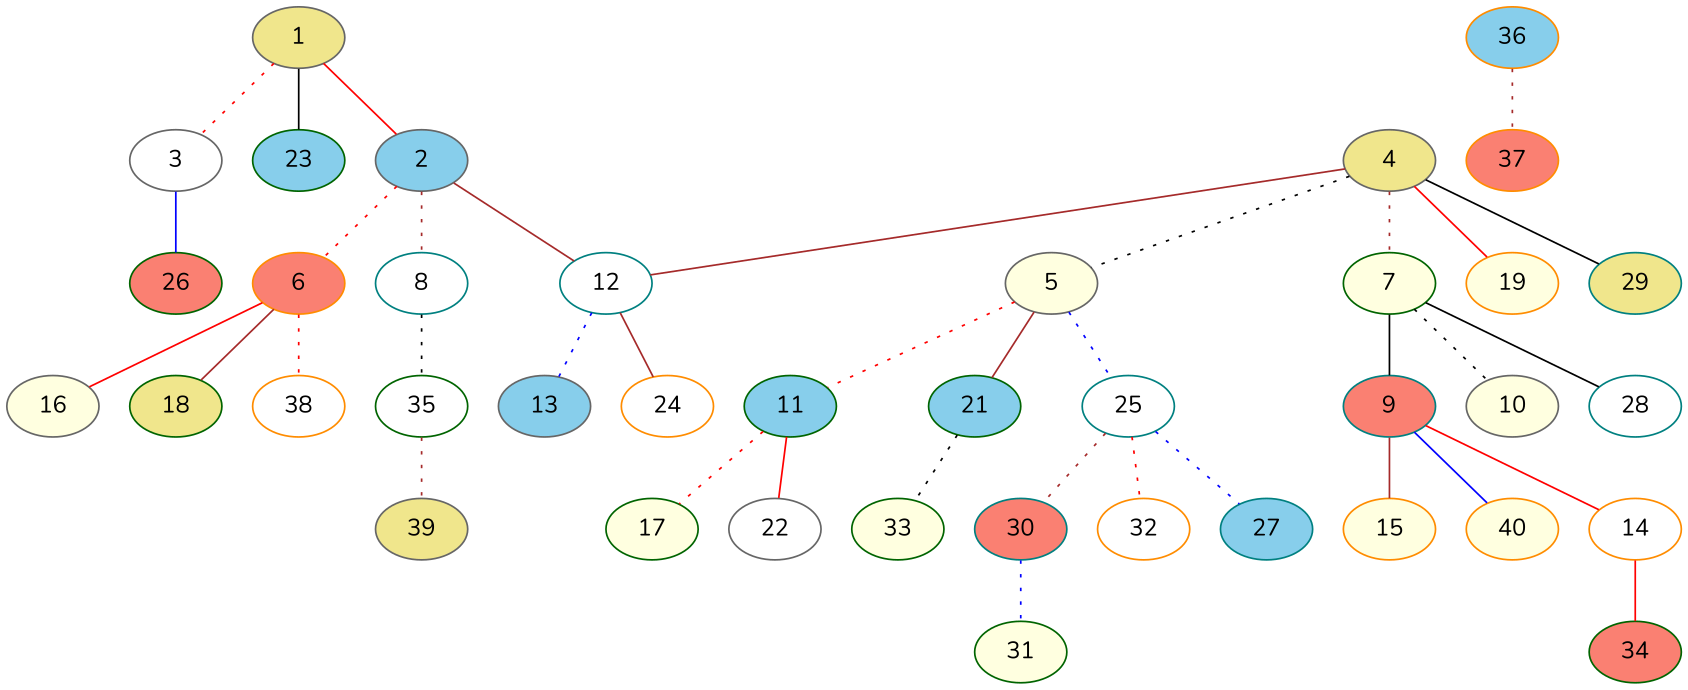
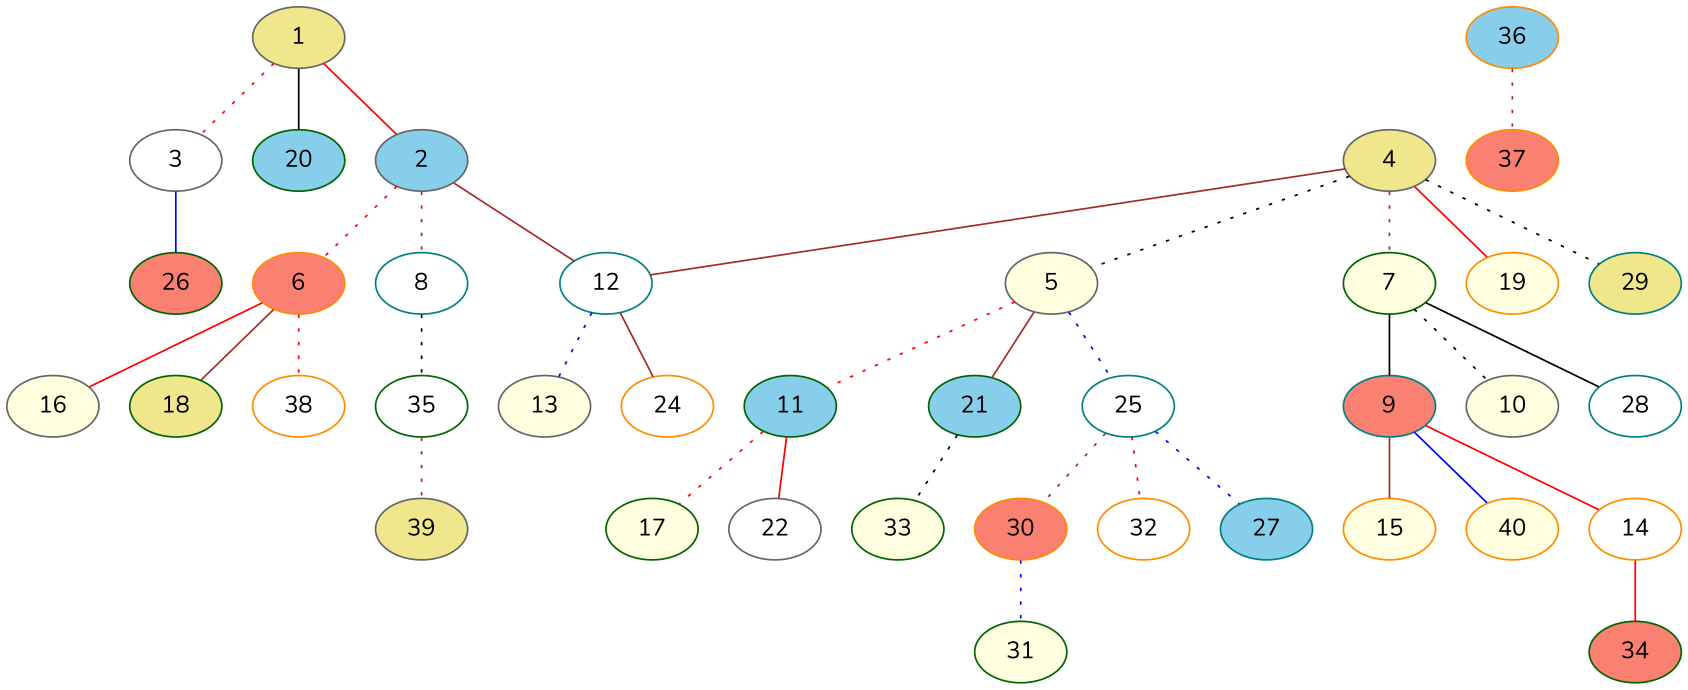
node "23": label "23" -> "20"
edge "4" -- "29": style solid -> dotted
node "13": fillcolor skyblue -> lightyellow
node "30": color teal -> darkorange
